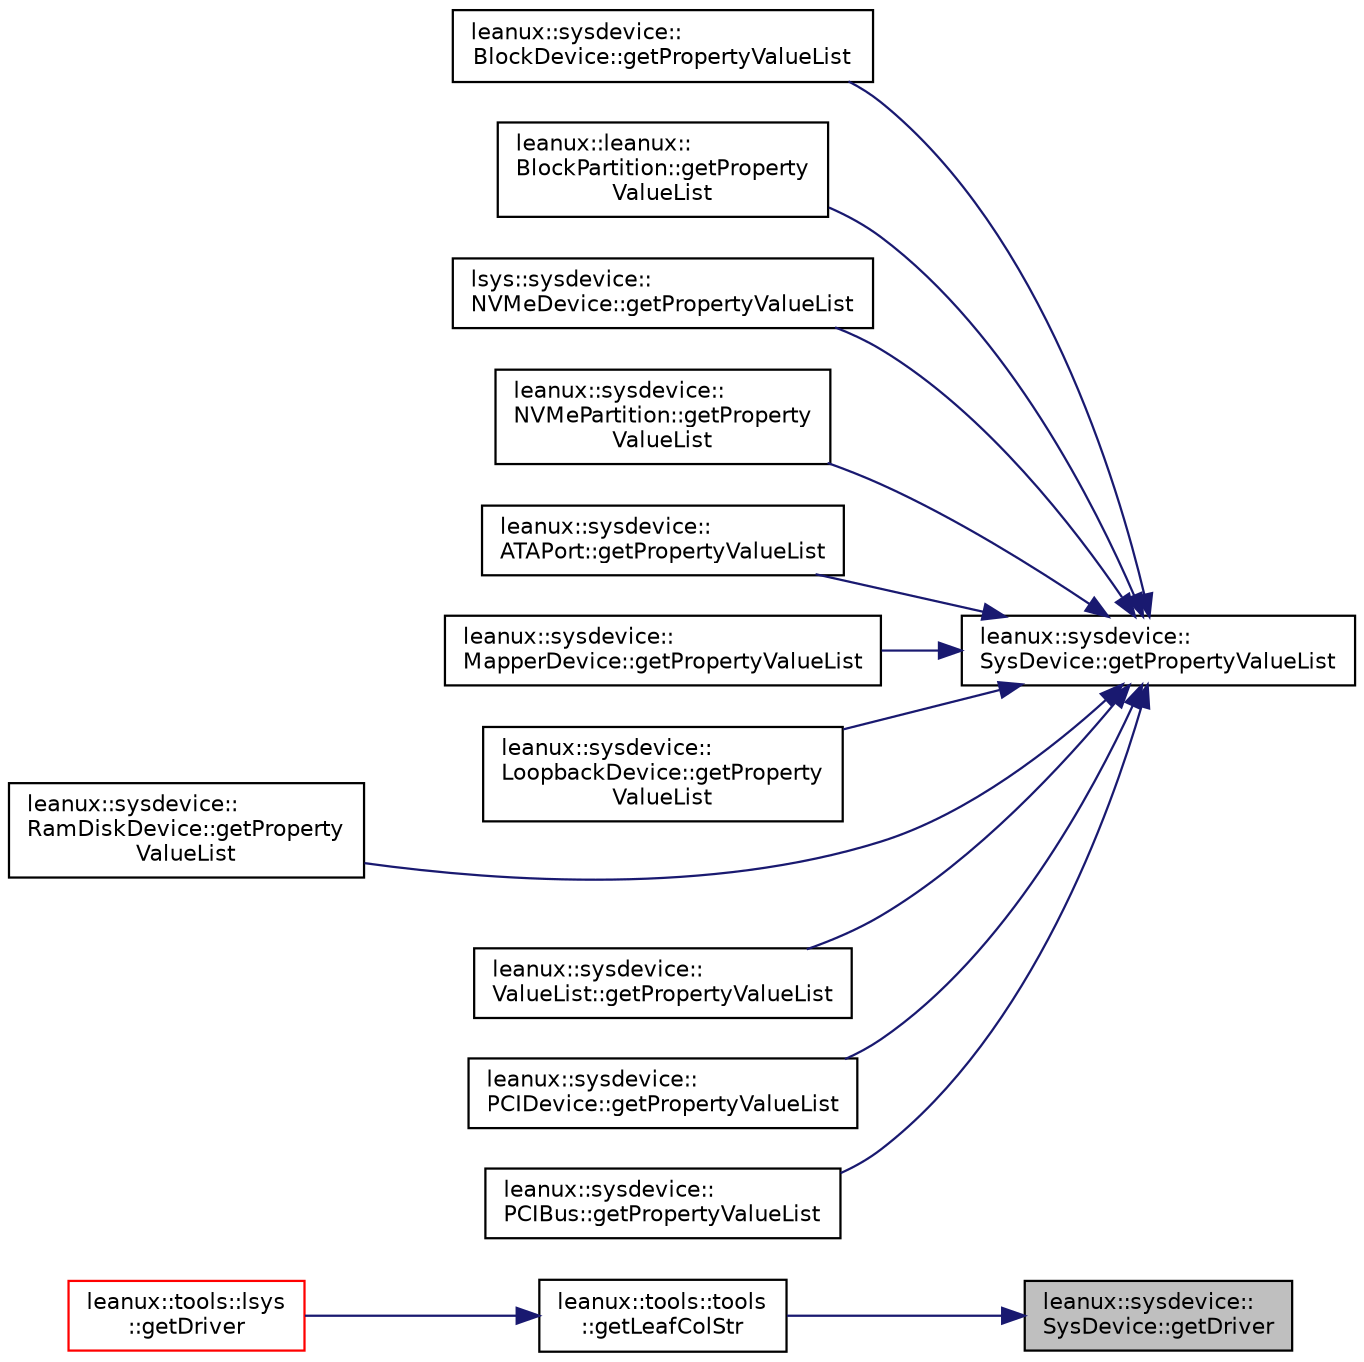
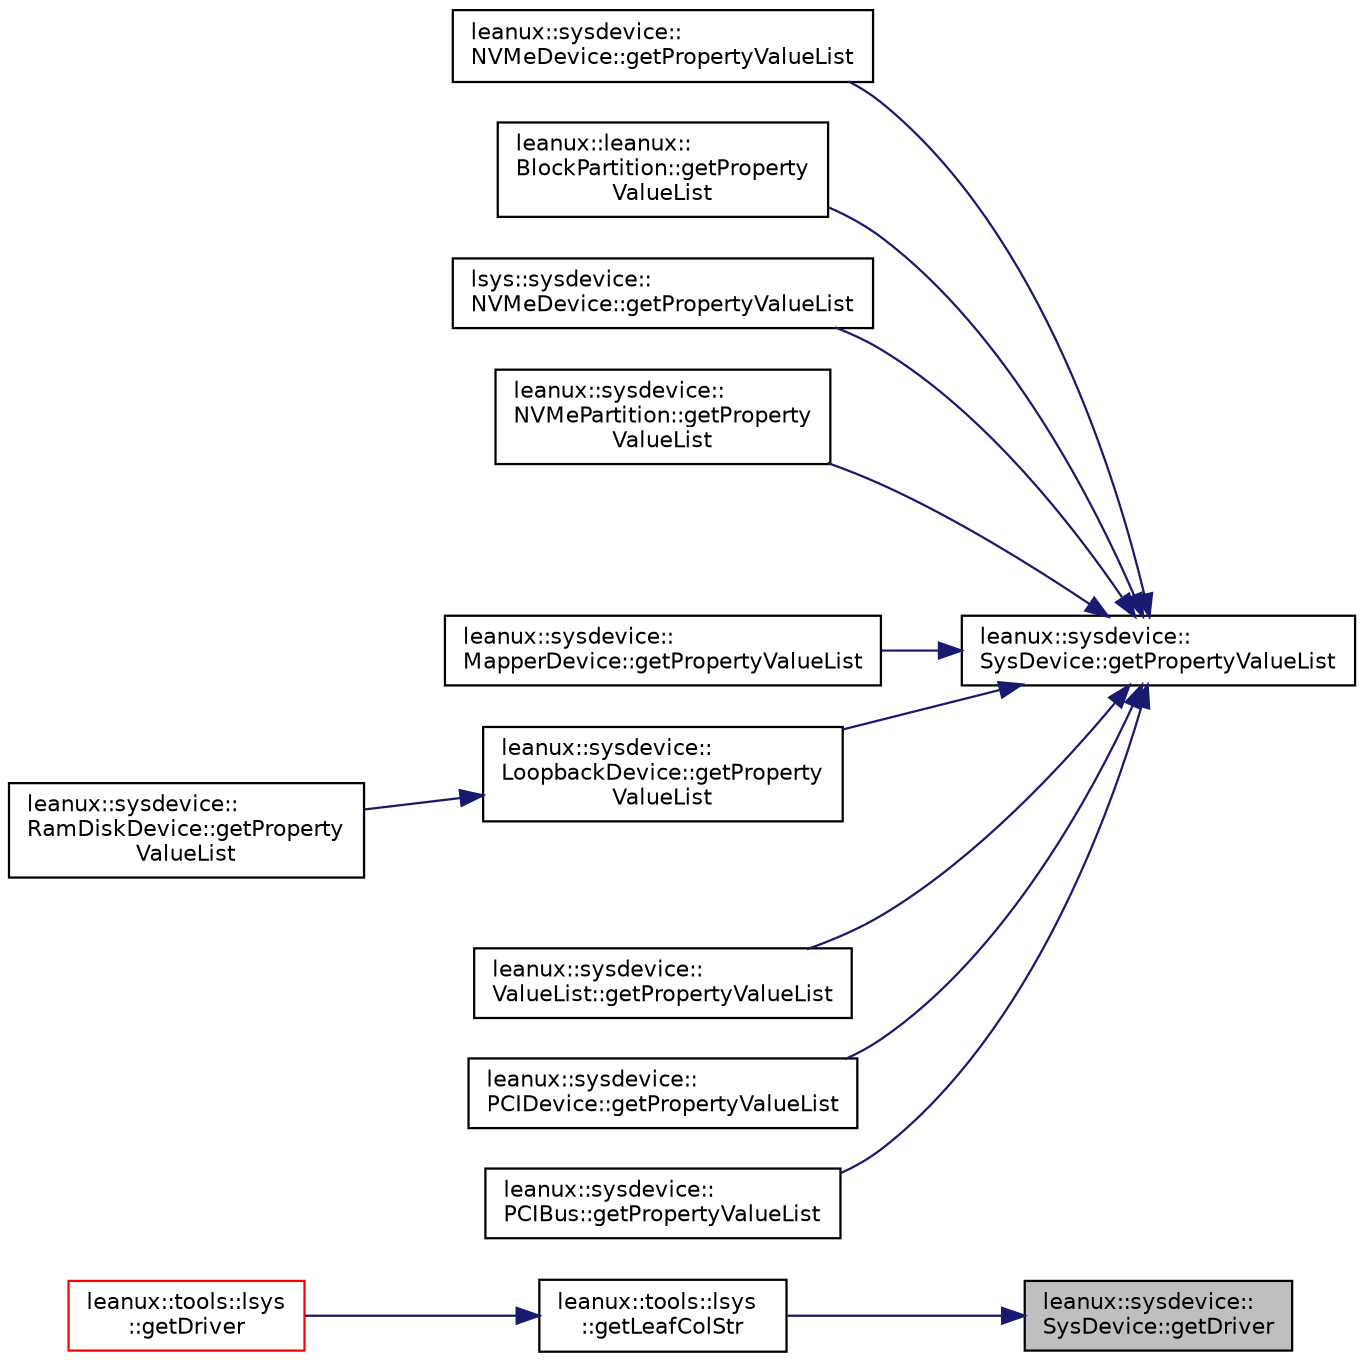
node "leanux::sysdevice:: BlockDevice::getPropertyValueList": label "leanux::sysdevice:: BlockDevice::getPropertyValueList" -> "leanux::sysdevice:: NVMeDevice::getPropertyValueList"
node "leanux::sysdevice:: ATAPort::getPropertyValueList": removed
edge "leanux::sysdevice:: RamDiskDevice::getProperty ValueList" -> "leanux::sysdevice:: SysDevice::getPropertyValueList": now "leanux::sysdevice:: RamDiskDevice::getProperty ValueList" -> "leanux::sysdevice:: LoopbackDevice::getProperty ValueList"
node "leanux::tools::tools ::getLeafColStr": label "leanux::tools::tools ::getLeafColStr" -> "leanux::tools::lsys ::getLeafColStr"
